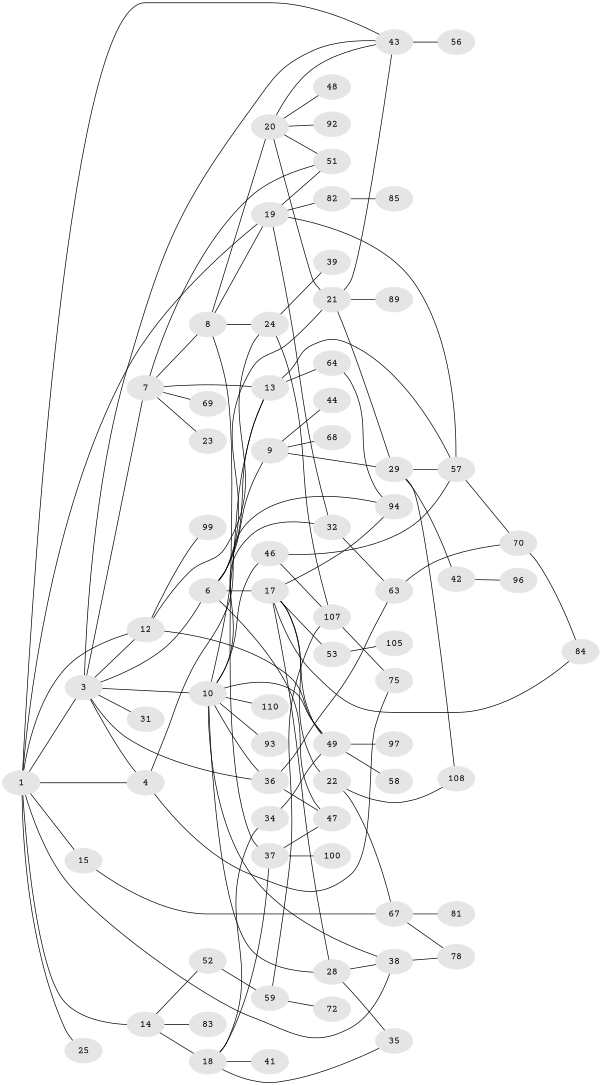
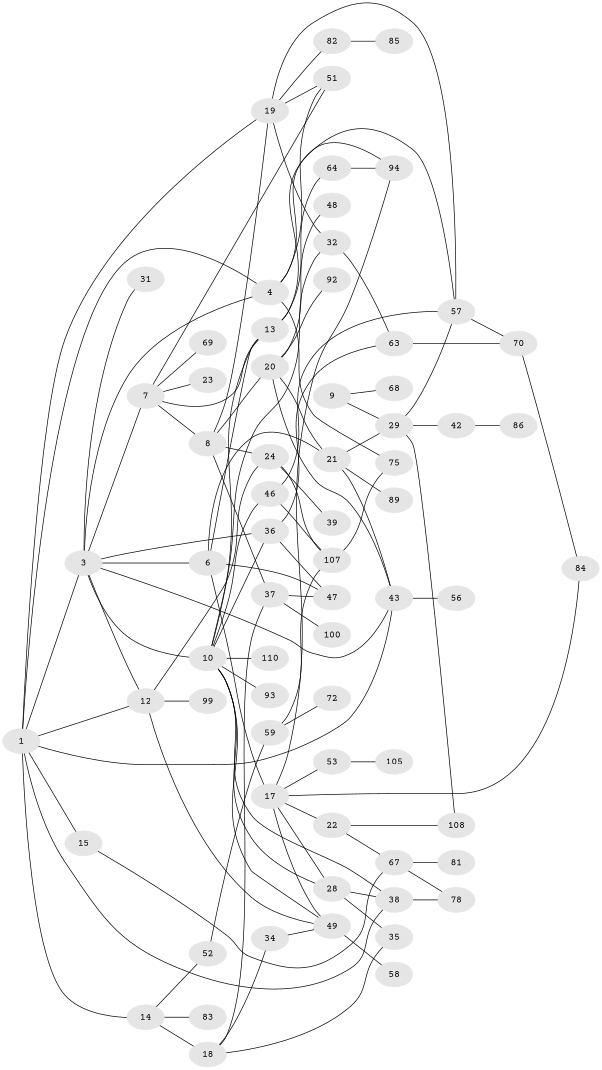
edge "20" -- "51": now "4" -- "51"
node "44": removed
edge "9" -- "6": removed
node "96": label "96" -> "86"
node "97": removed
node "25": removed
node "41": removed
